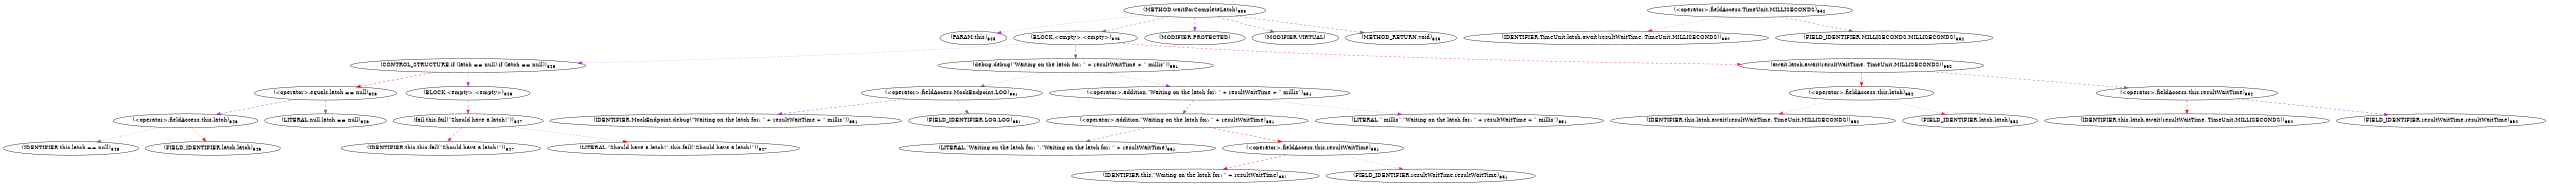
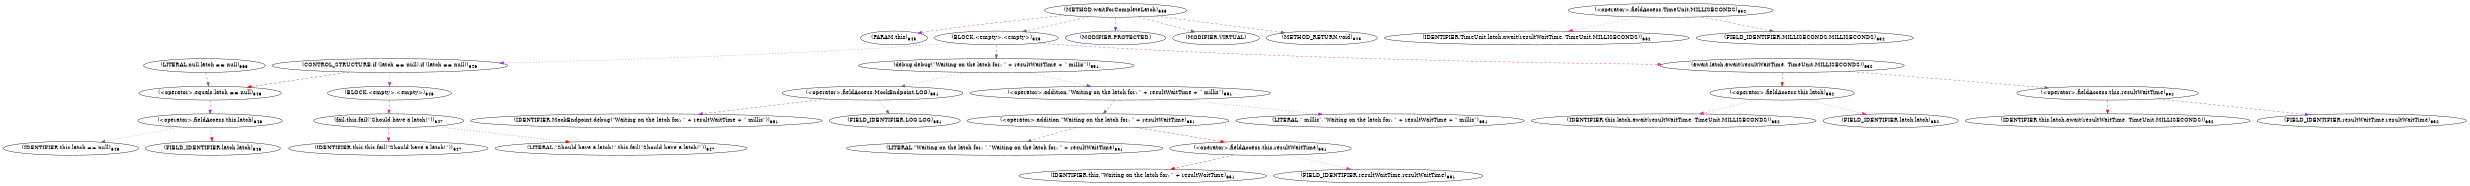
edge "(METHOD,waitForCompleteLatch)" -> "(PARAM,this)": style dotted -> dashed
edge "(<operator>.equals,latch == null)" -> "(LITERAL,null,latch == null)": reversed
node "(LITERAL,null,latch == null)": text "646" -> "666"
